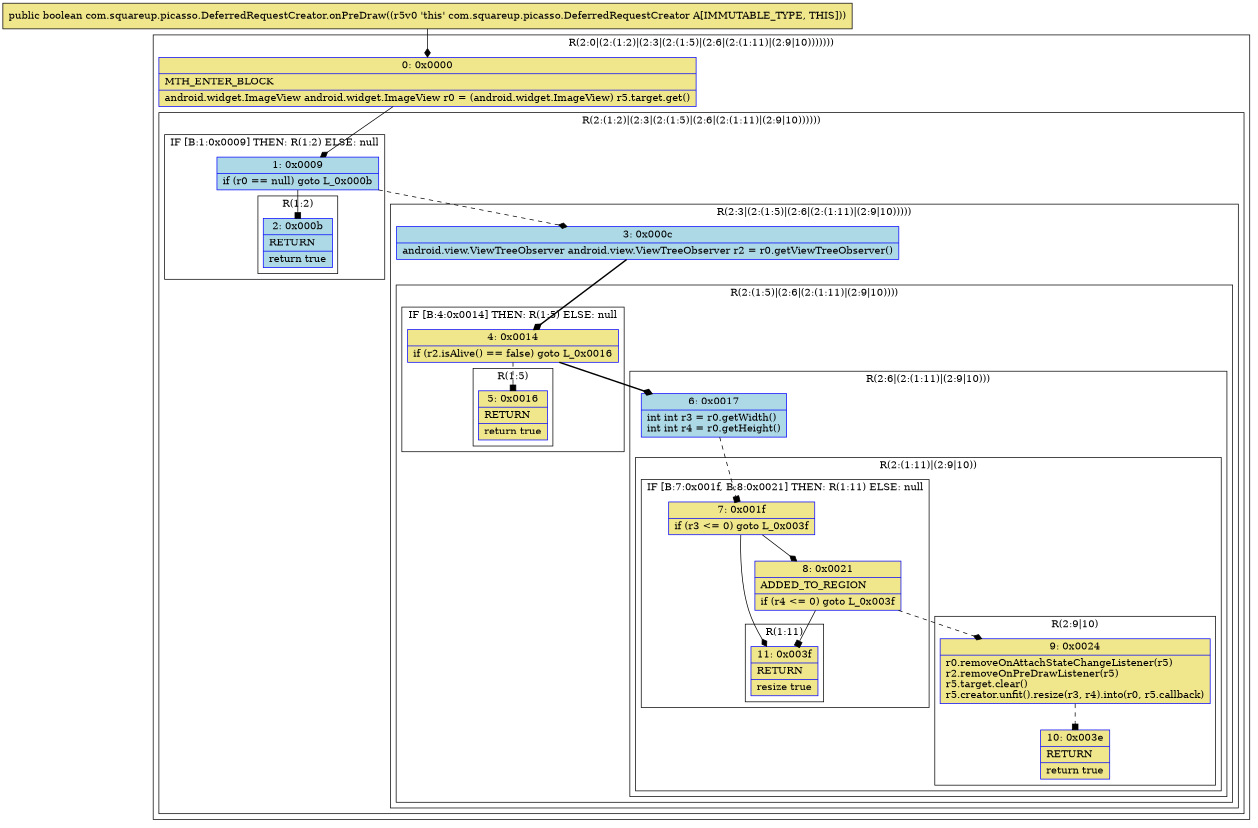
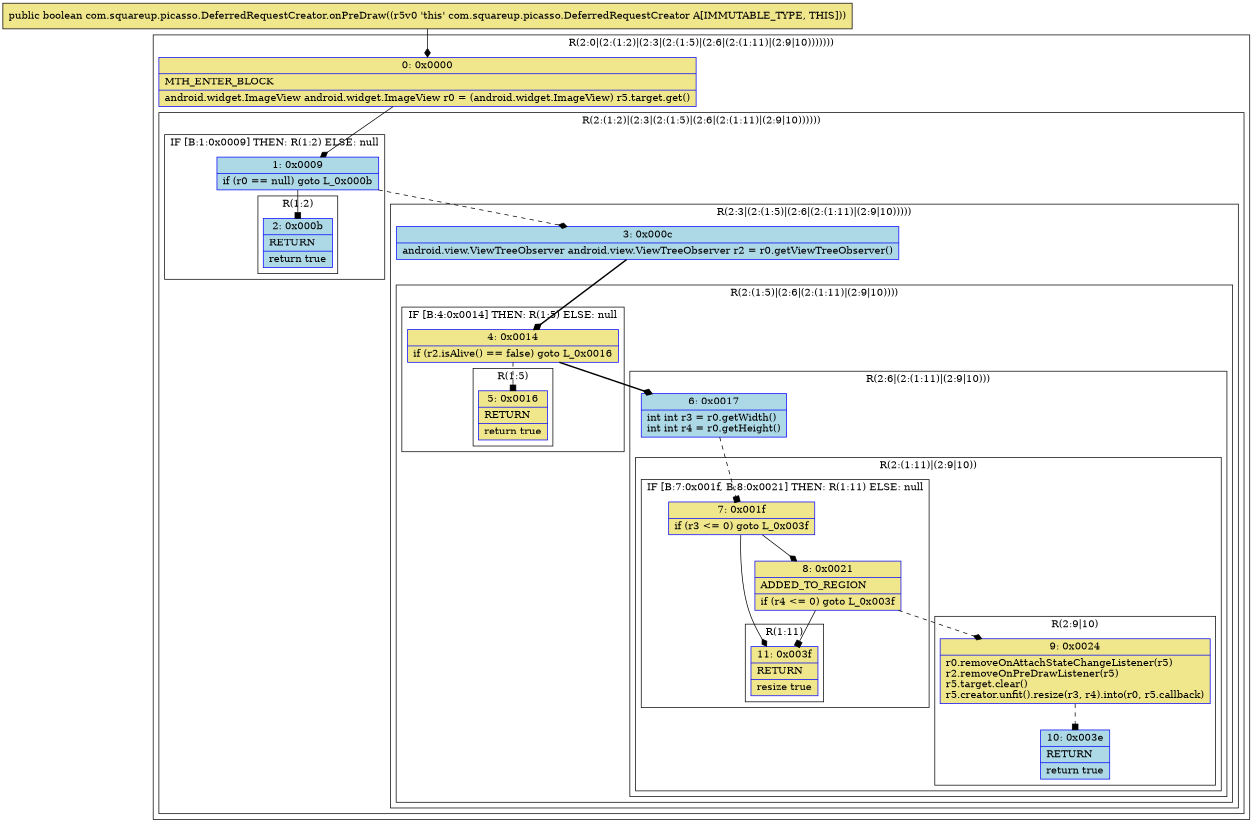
node "10: 0x003e": fillcolor khaki -> lightblue
